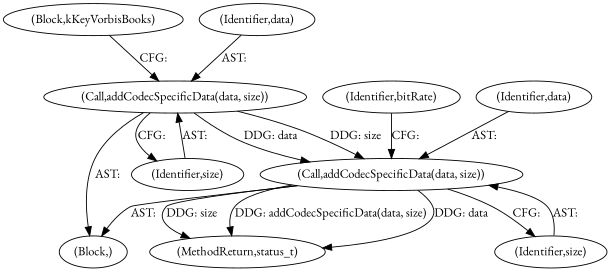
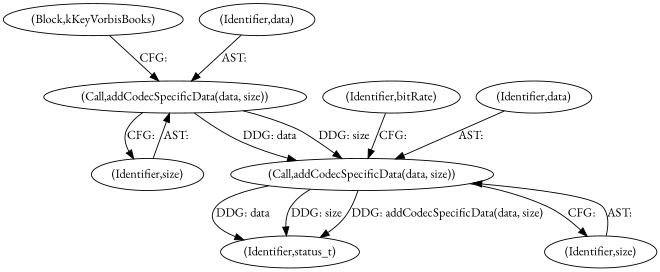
node "(Block,)": removed
node "(MethodReturn,status_t)": label "(MethodReturn,status_t)" -> "(Identifier,status_t)"
